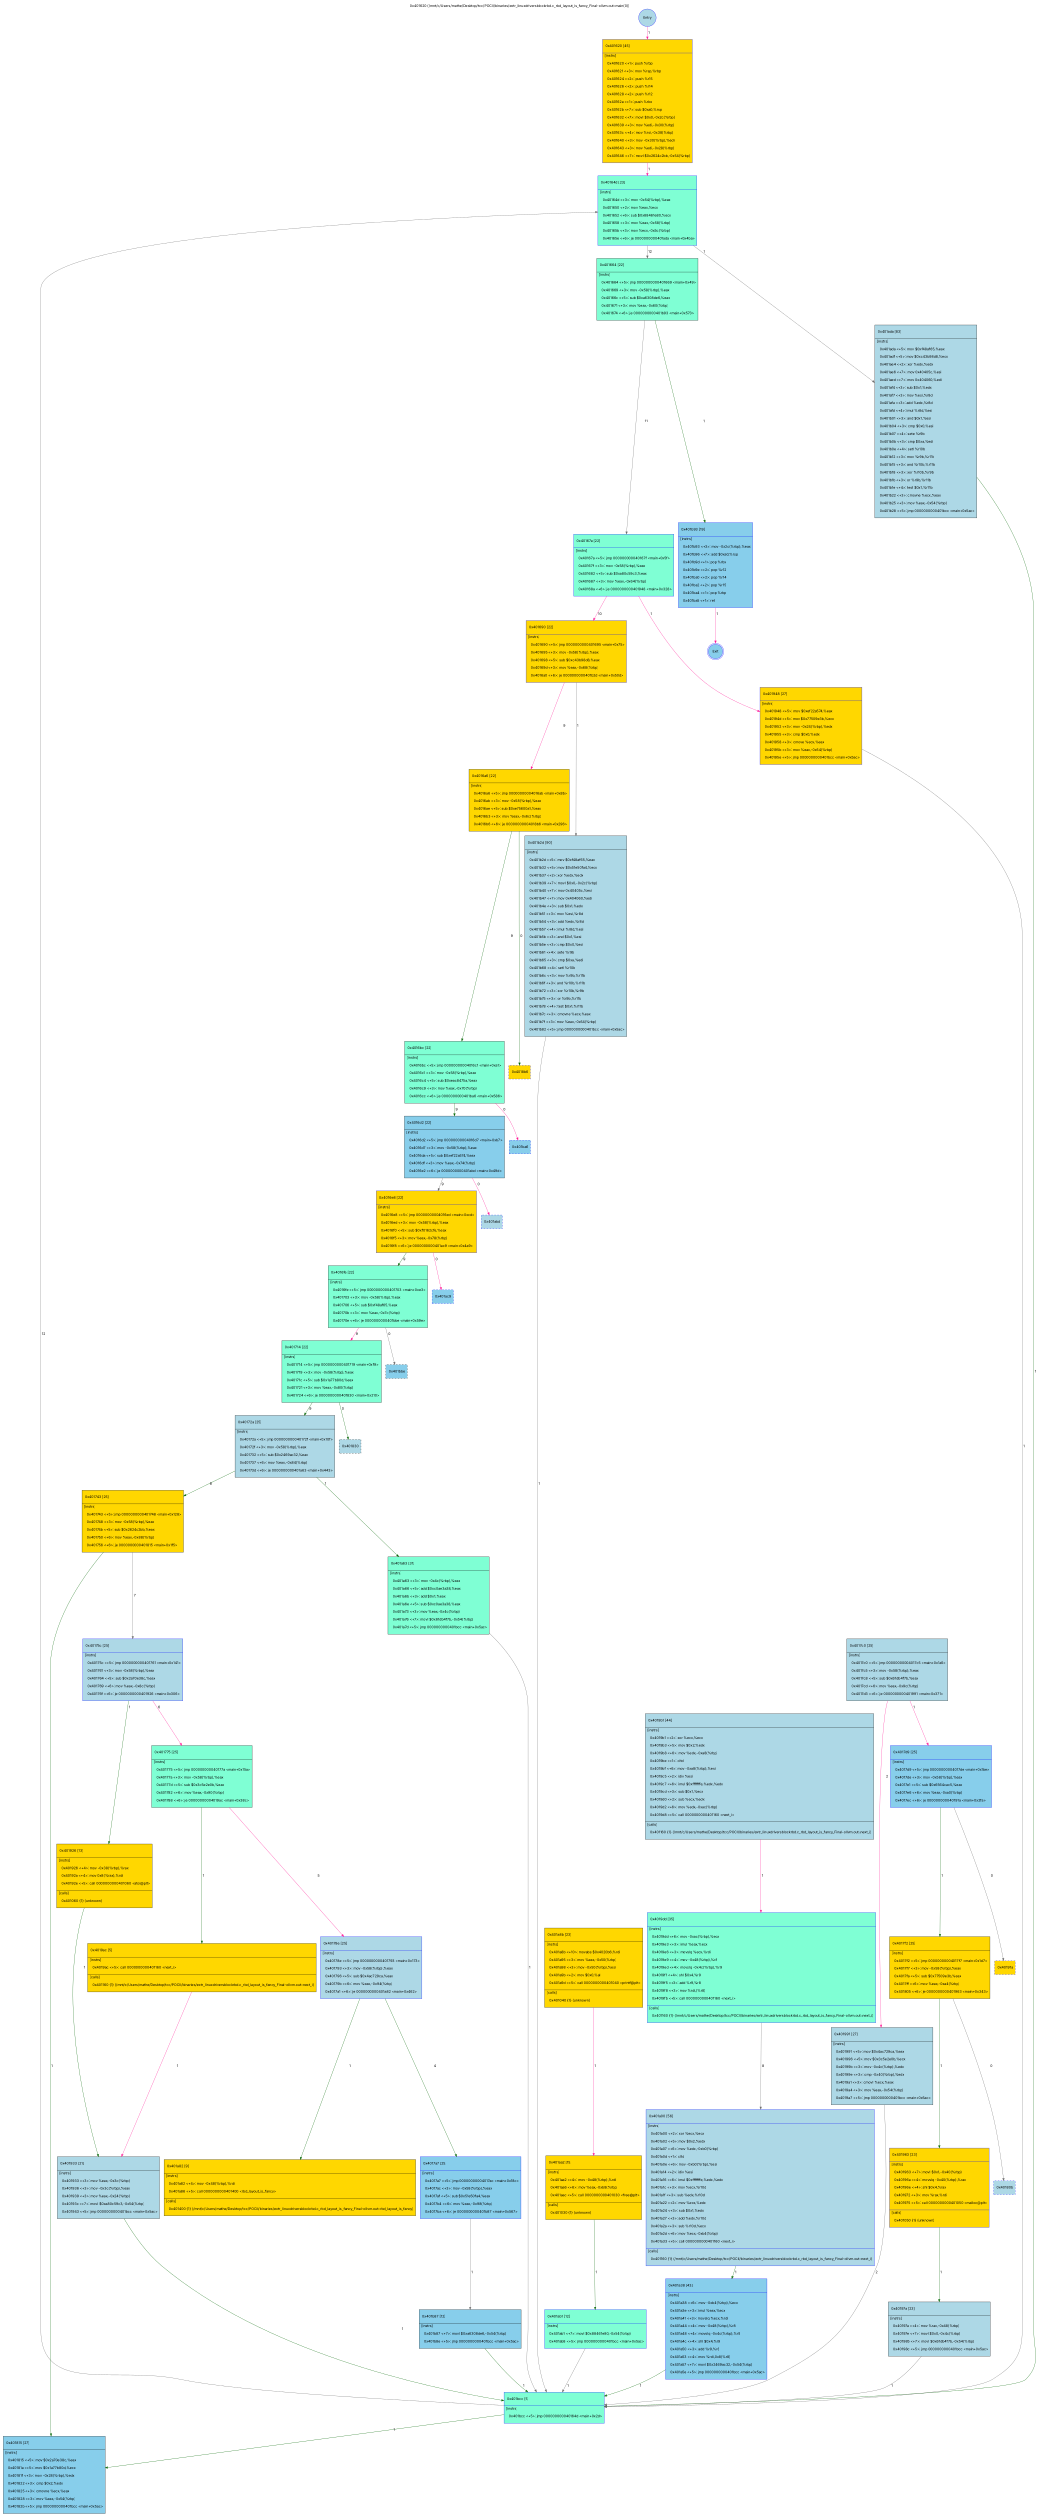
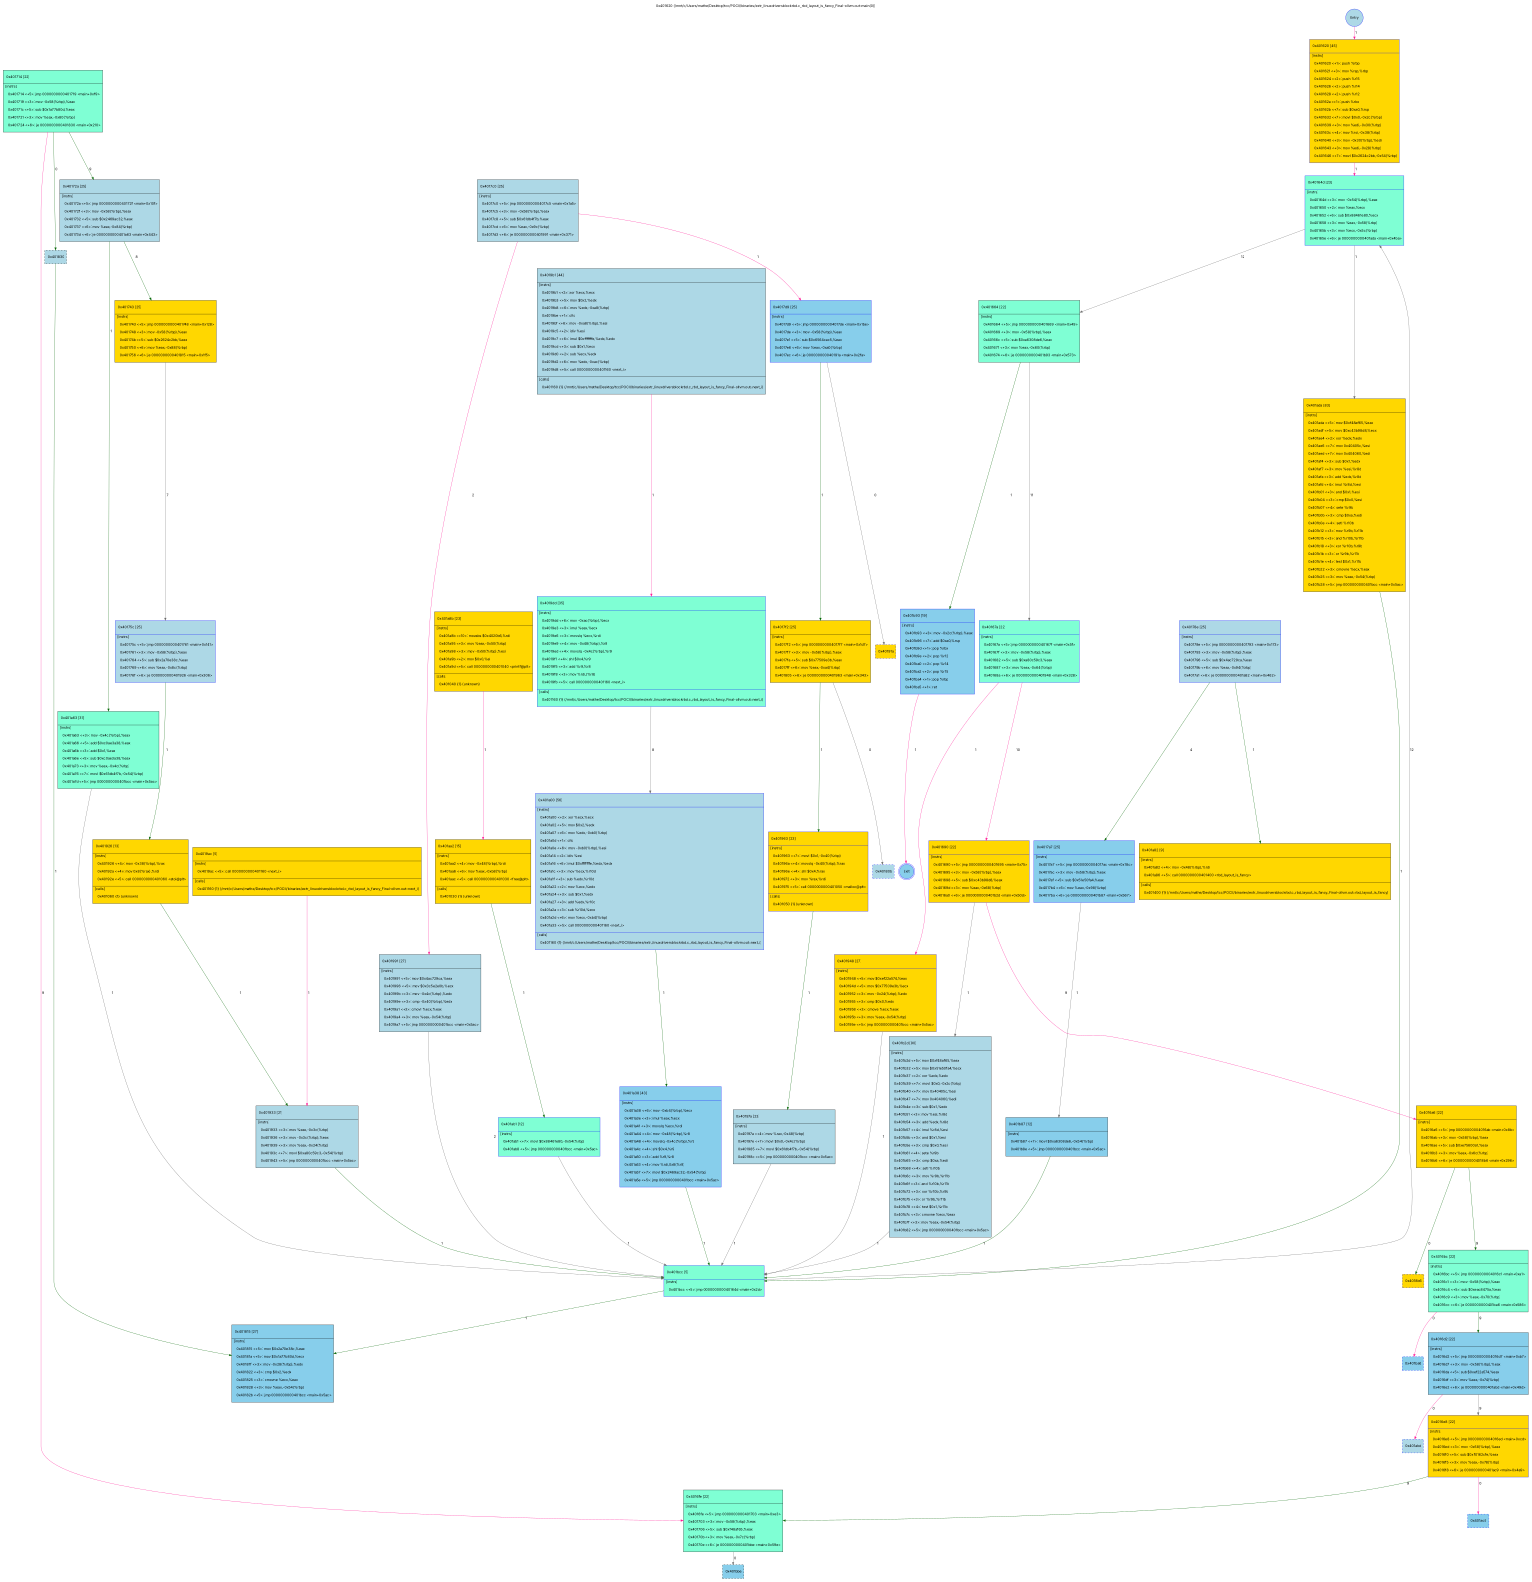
node "0x401ada [83]": fillcolor lightblue -> gold
edge "0x4016fe [22]" -> "0x401714 [22]": reversed
node "0x401775 [25]": removed
edge "0x401743 [25]" -> "0x401815 [27]": now "0x401830" -> "0x401815 [27]"
